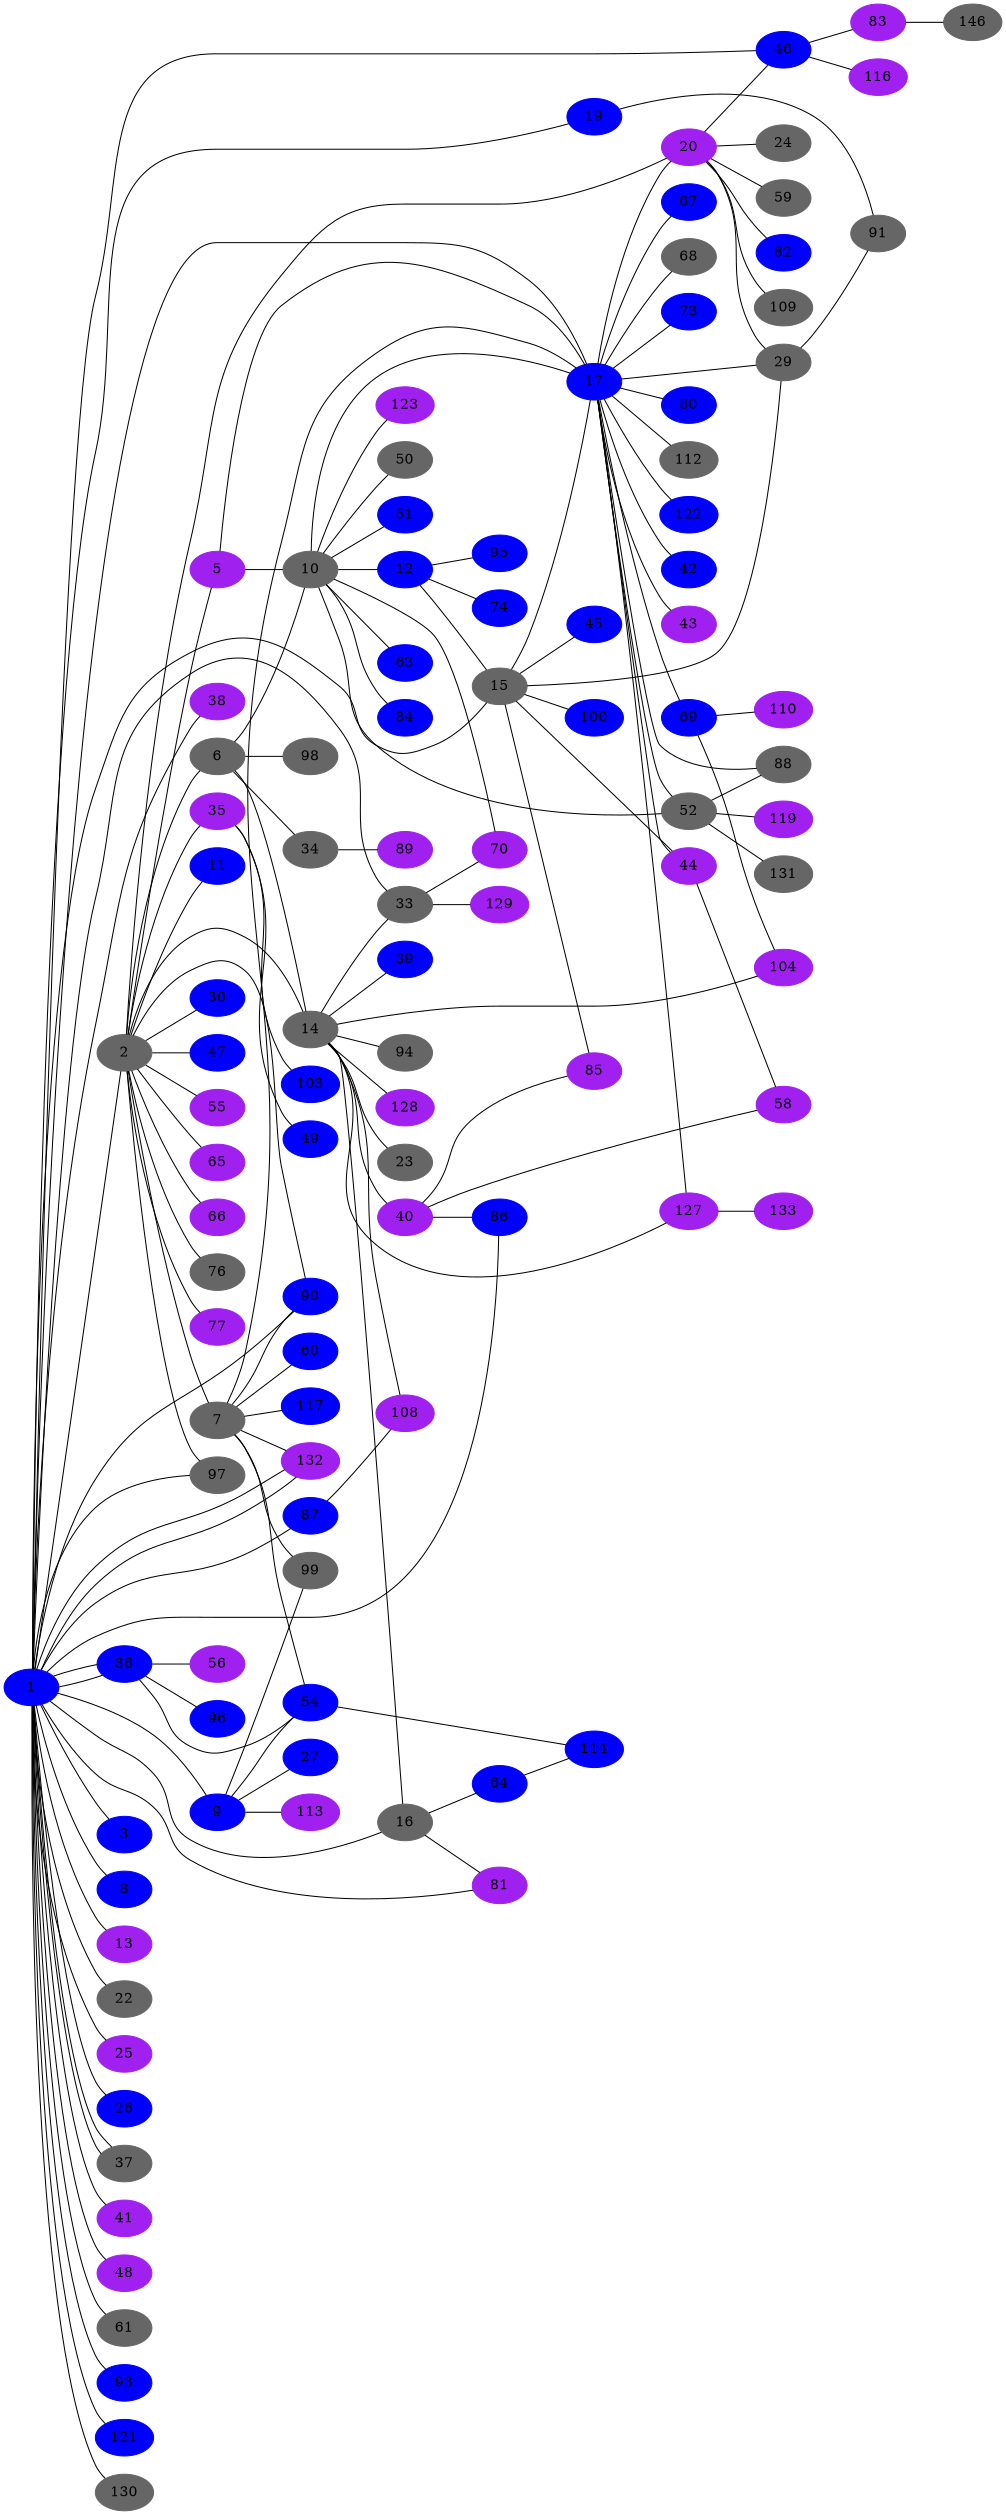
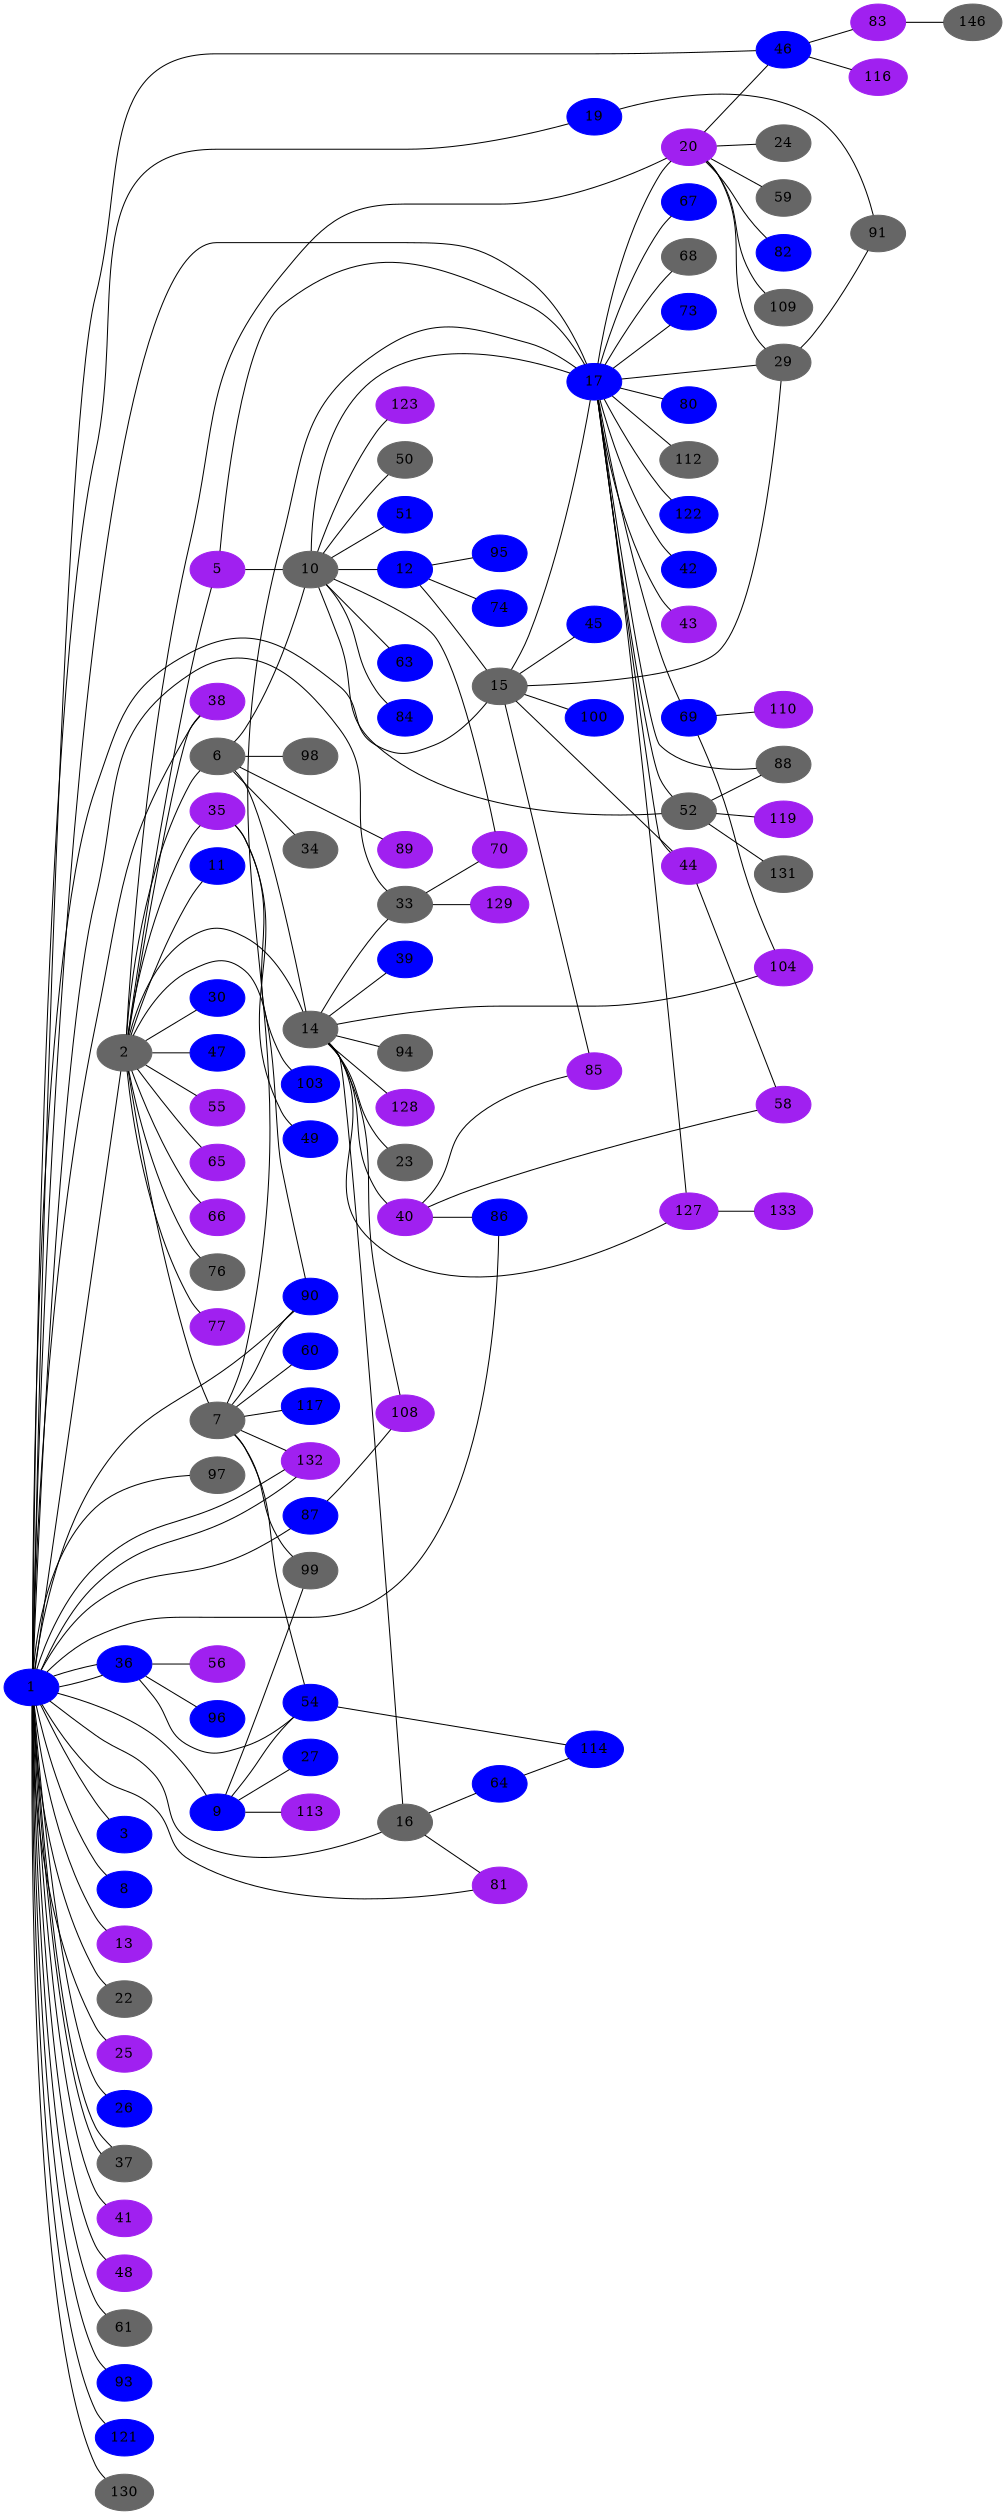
edge "34" -- "89": now "6" -- "89"
edge "2" -- "97": now "2" -- "38"
